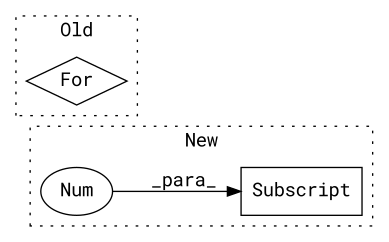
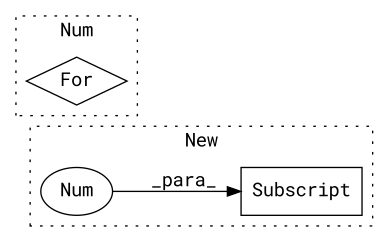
cluster "Old": label "Old" -> "Num"
